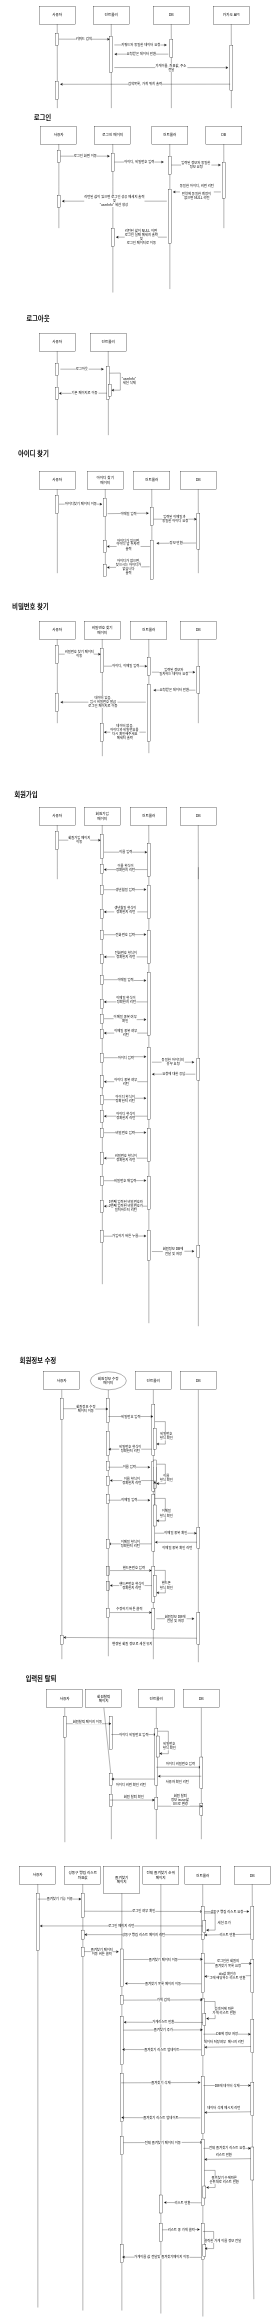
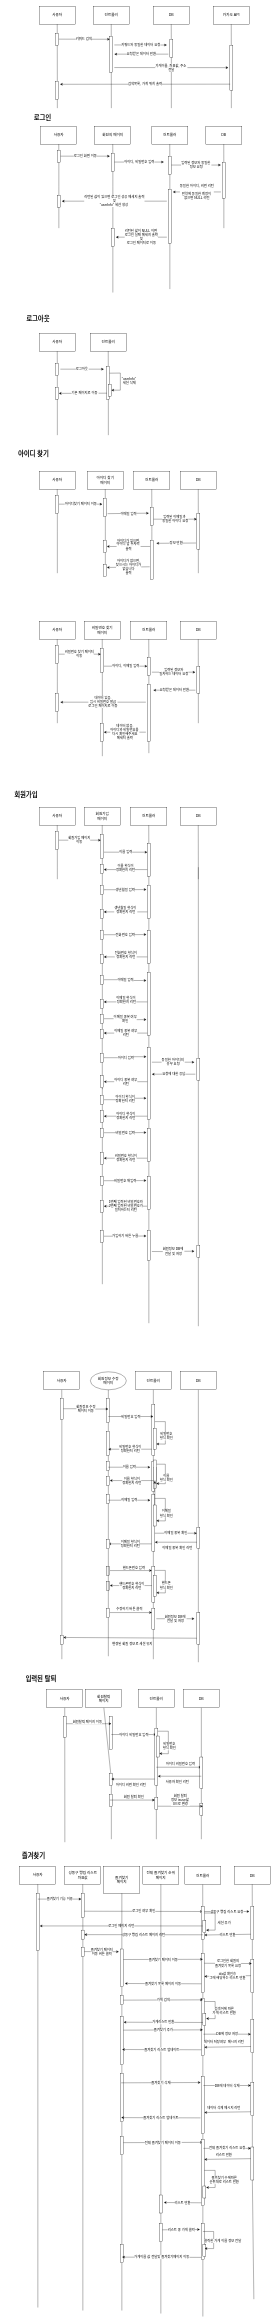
node "로그인 페이지": label "로그인 페이지" -> "회원의 페이지"
node "비밀번호 찾기": removed
node "회원정보 수정": removed
node "즐겨찾기": added
